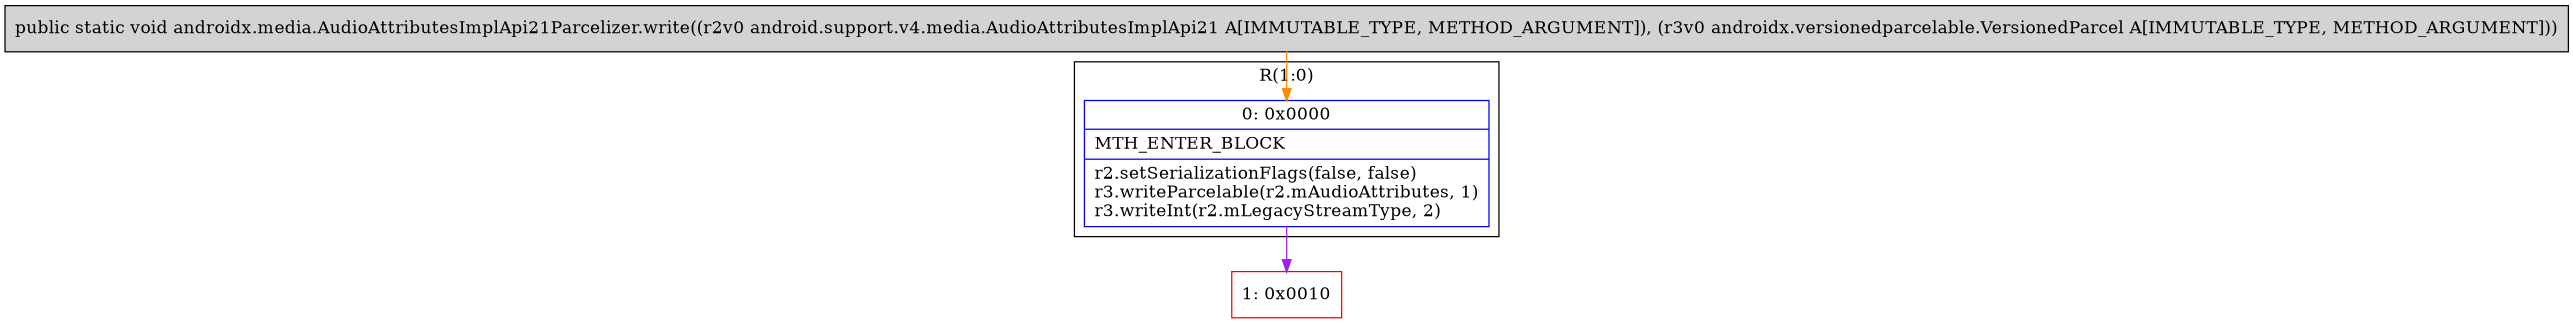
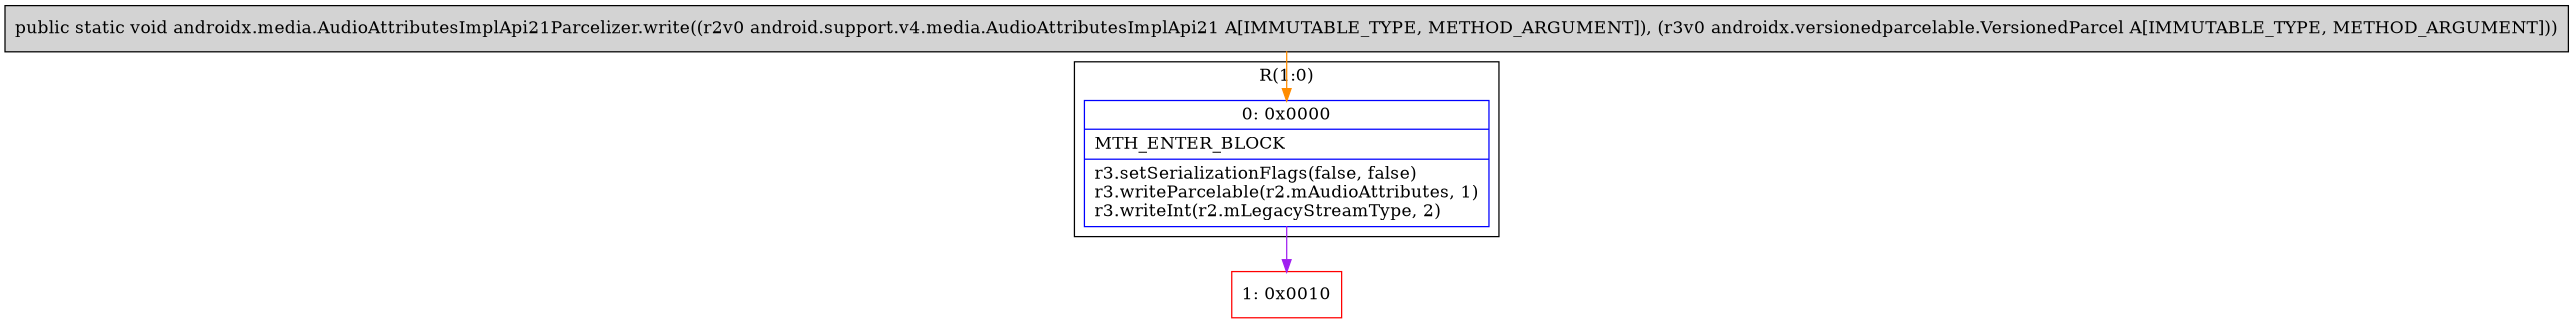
node "0: 0x0000": text "r2.setSerializationFlags(false, false)" -> "r3.setSerializationFlags(false, false)"
